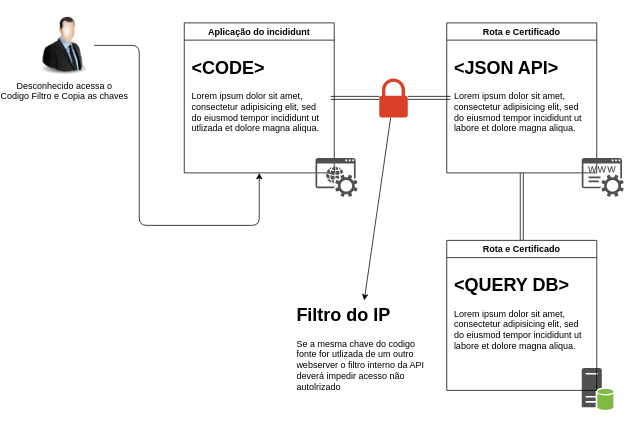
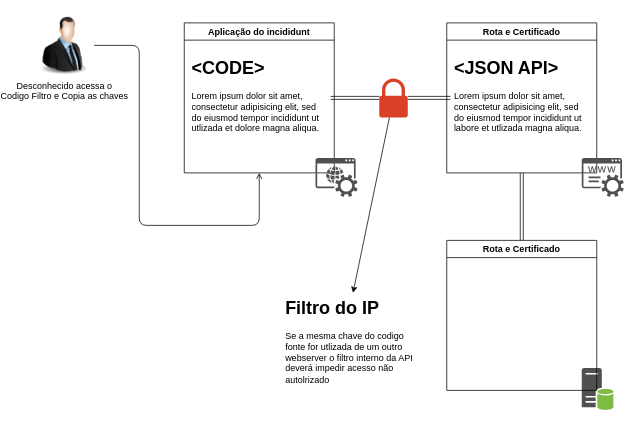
node "<JSON API>Lorem ipsum dolor sit amet, consectetur adipisicing elit, sed do eiusmod tempor incididunt ut labore et dolore magna aliqua.": label "<JSON API>Lorem ipsum dolor sit amet, consectetur adipisicing elit, sed do eiusmod tempor incididunt ut labore et dolore magna aliqua." -> "<JSON API>Lorem ipsum dolor sit amet, consectetur adipisicing elit, sed do eiusmod tempor incididunt ut labore et utlizada magna aliqua."
edge "Desconhecido acessa o Codigo Filtro e Copia as chaves" -> "Aplicação do incididunt": arrowhead classic -> open
node "<QUERY DB>Lorem ipsum dolor sit amet, consectetur adipisicing elit, sed do eiusmod tempor incididunt ut labore et dolore magna aliqua.": removed
node "Filtro do IPSe a mesma chave do codigo fonte for utlizada de um outro webserver o filtro interno da API deverá impedir acesso não autolrizado": moved (364, 349) -> (353, 342)
